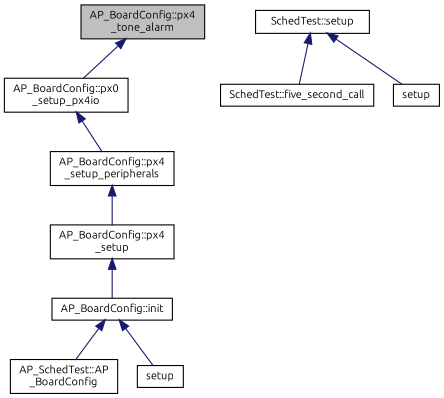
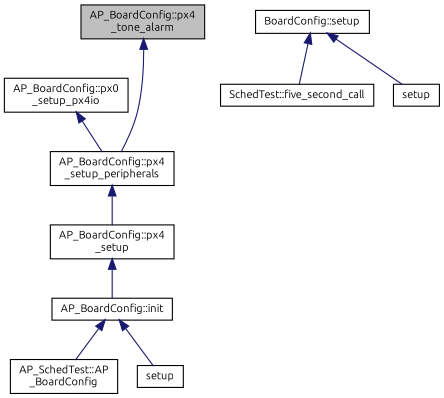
node "SchedTest::setup": label "SchedTest::setup" -> "BoardConfig::setup"
edge "AP_BoardConfig::px0 _setup_px4io" -> "AP_BoardConfig::px4 _tone_alarm": now "AP_BoardConfig::px4 _setup_peripherals" -> "AP_BoardConfig::px4 _tone_alarm"
